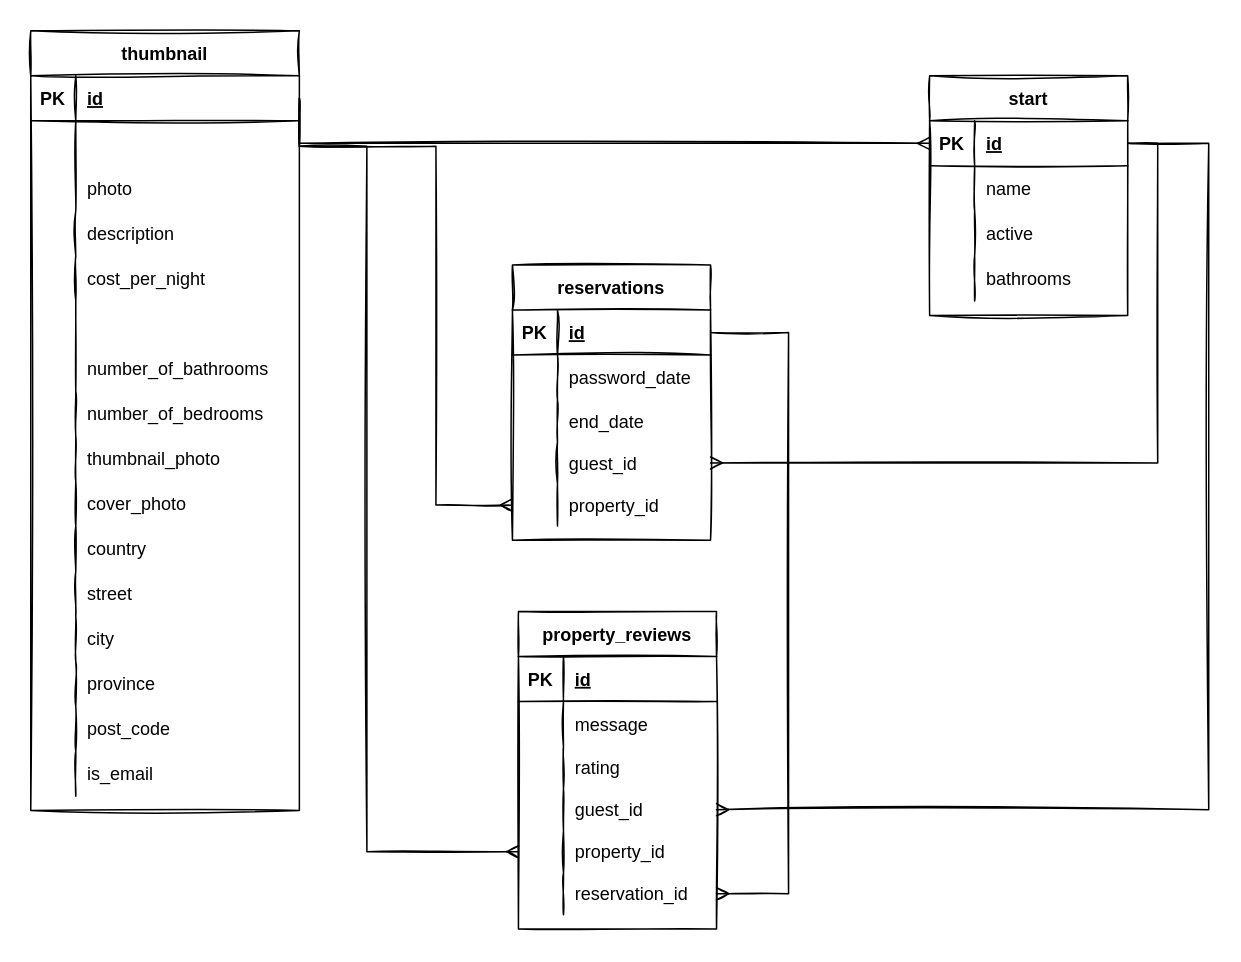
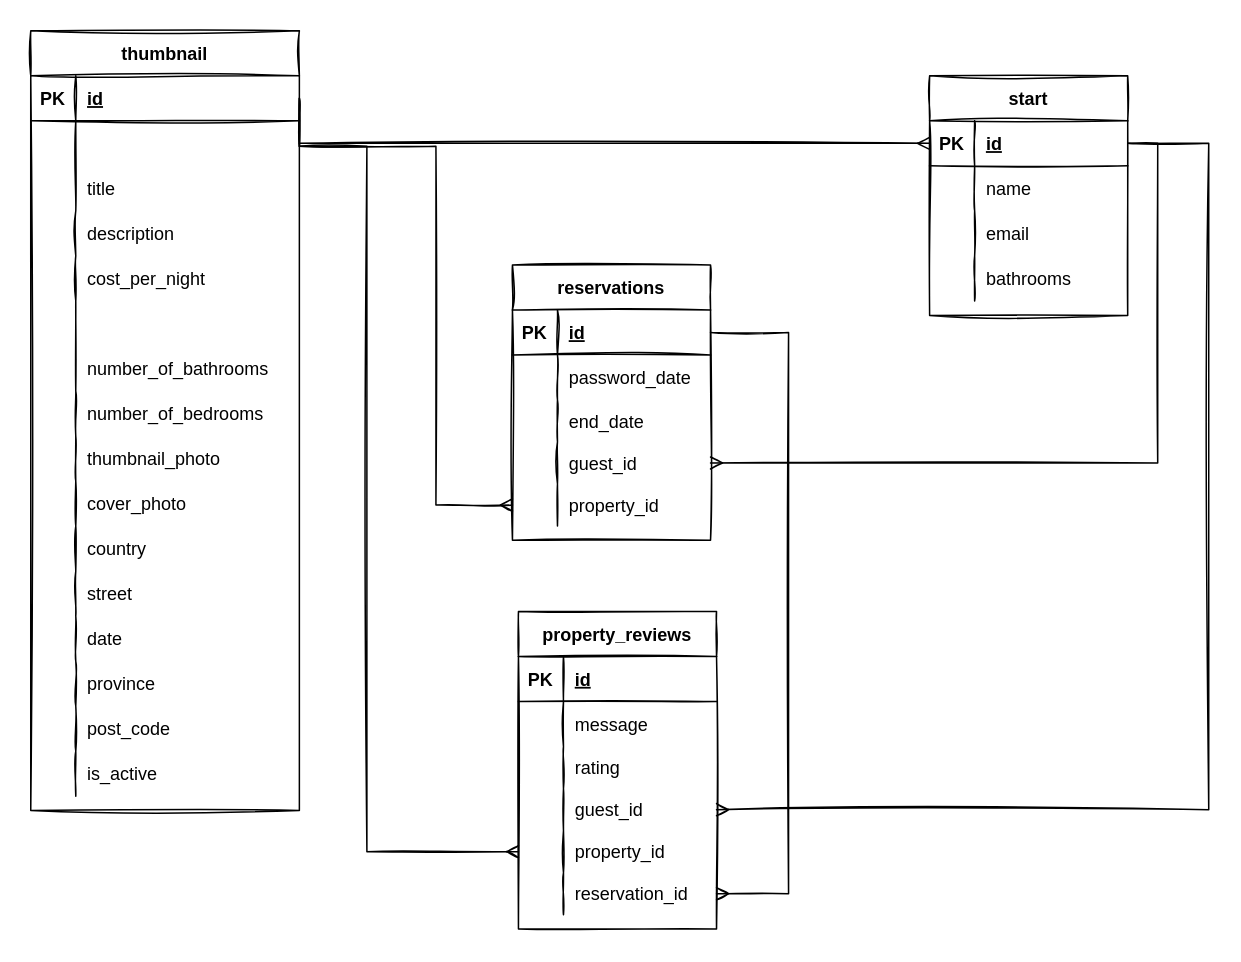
node "photo": label "photo" -> "title"
node "active": label "active" -> "email"
node "city": label "city" -> "date"
node "is_email": label "is_email" -> "is_active"
